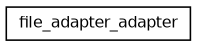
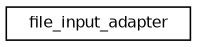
node "file_adapter_adapter": label "file_adapter_adapter" -> "file_input_adapter"
